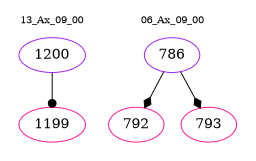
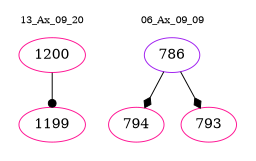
cluster "13_Ax_09_00": label "13_Ax_09_00" -> "13_Ax_09_20"
cluster "06_Ax_09_00": label "06_Ax_09_00" -> "06_Ax_09_09"
node "1200": color purple -> deeppink
node "792": label "792" -> "794"
